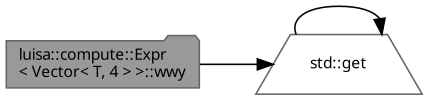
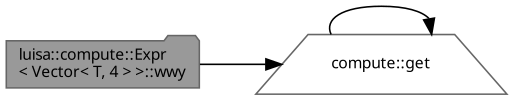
node "std::get": label "std::get" -> "compute::get"
